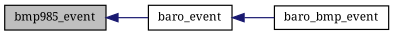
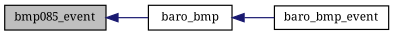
node "bmp985_event": label "bmp985_event" -> "bmp085_event"
node "baro_event": label "baro_event" -> "baro_bmp"
